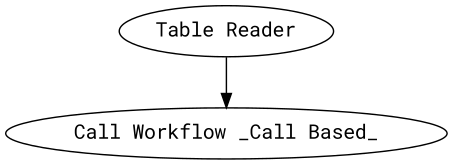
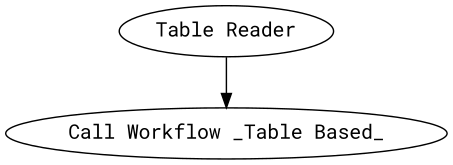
node "Call Workflow _Call Based_": label "Call Workflow _Call Based_" -> "Call Workflow _Table Based_"
